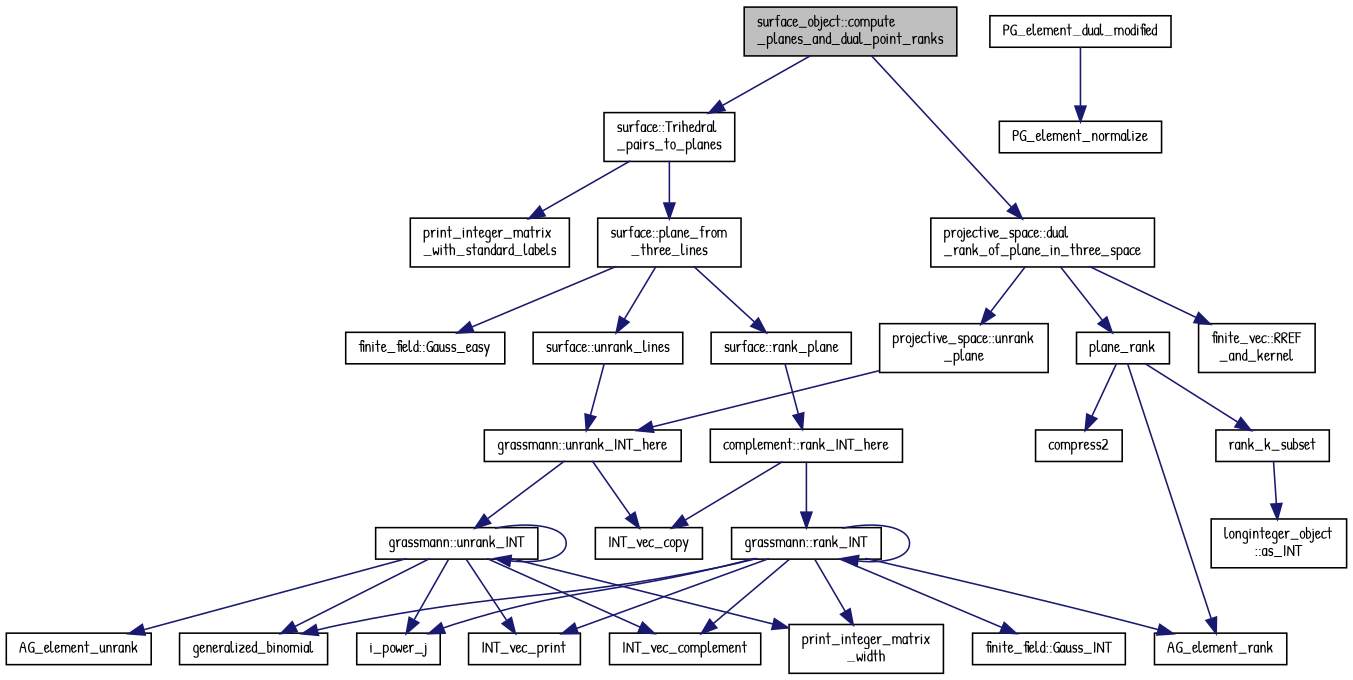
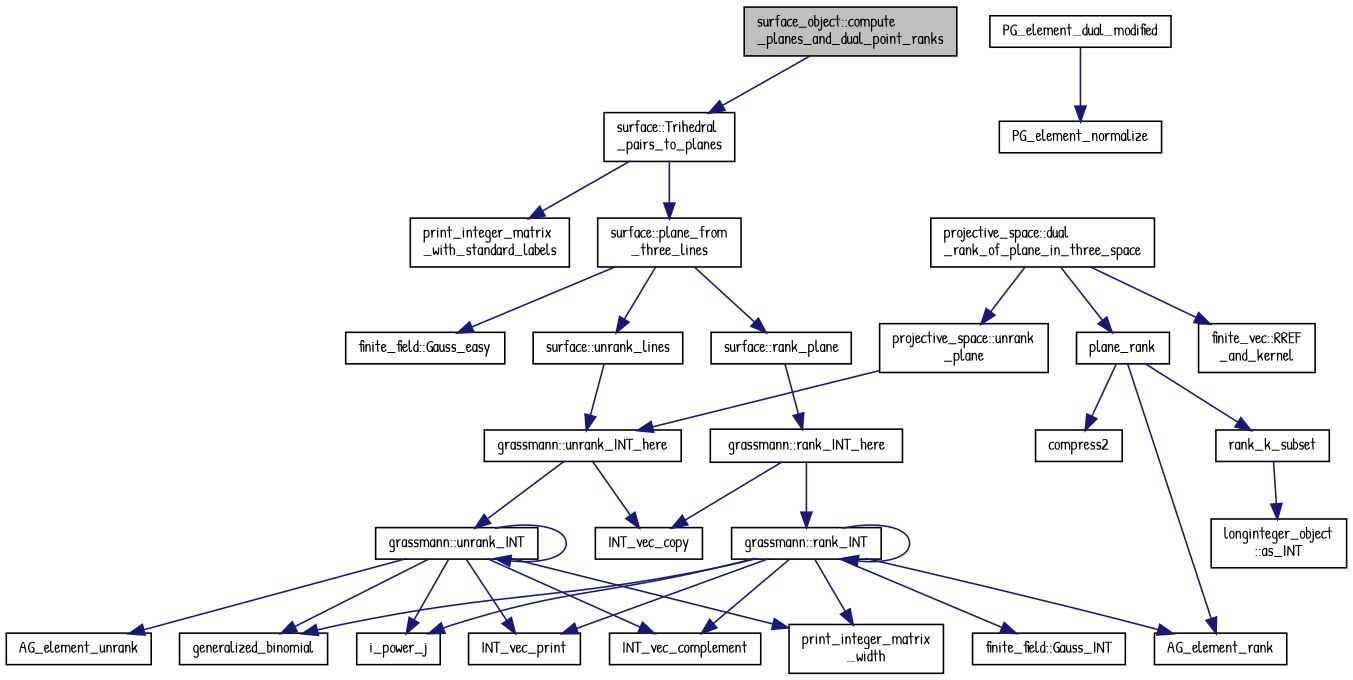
edge "surface_object::compute _planes_and_dual_point_ranks" -> "projective_space::dual _rank_of_plane_in_three_space": removed
node "complement::rank_INT_here": label "complement::rank_INT_here" -> "grassmann::rank_INT_here"
